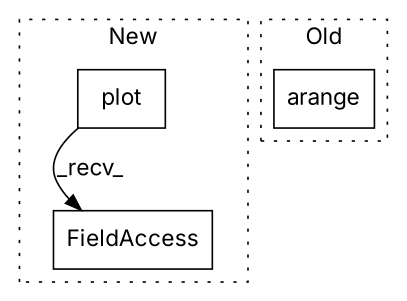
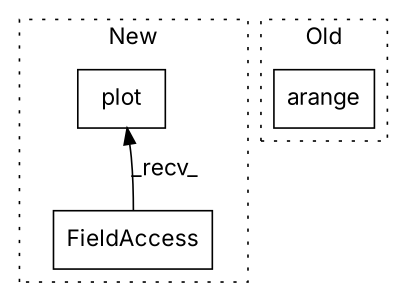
edge "plot" -> "FieldAccess": reversed
